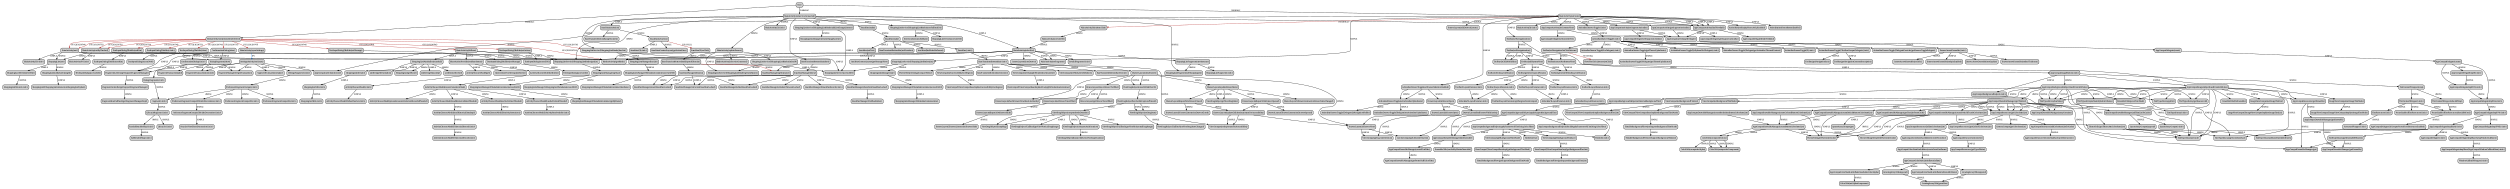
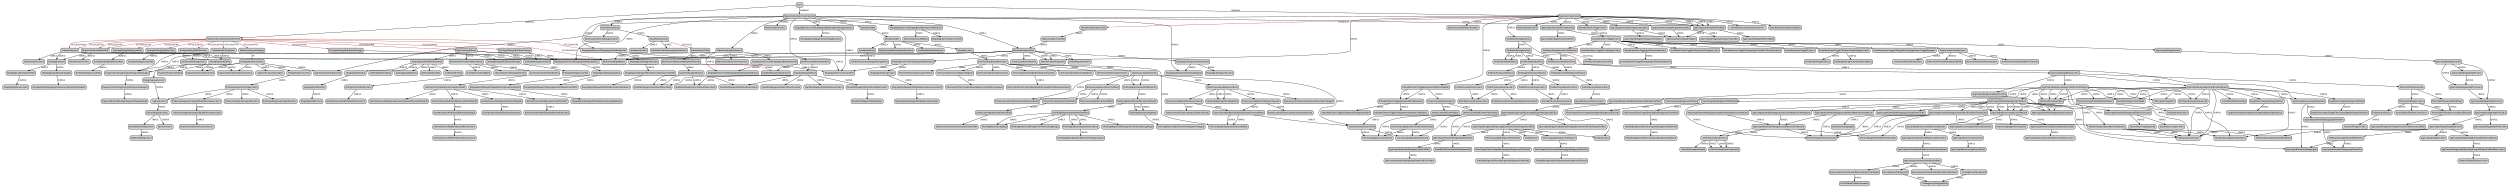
node "ActionBar(setDisplayHomeAsUpEnabled)": label "ActionBar(setDisplayHomeAsUpEnabled)" -> "ActionBar(isCurrentSnackbarLocked)"
edge "AppCompatDrawableManager(createColoredButtonColorStateList)" -> "ThemeUtils(getThemeAttrColor)": now "ViewCompat(setBackgroundTintMode)" -> "ThemeUtils(getThemeAttrColor)"
node "DrawerLayout(getDrawerViewAbsoluteGravity)": added
